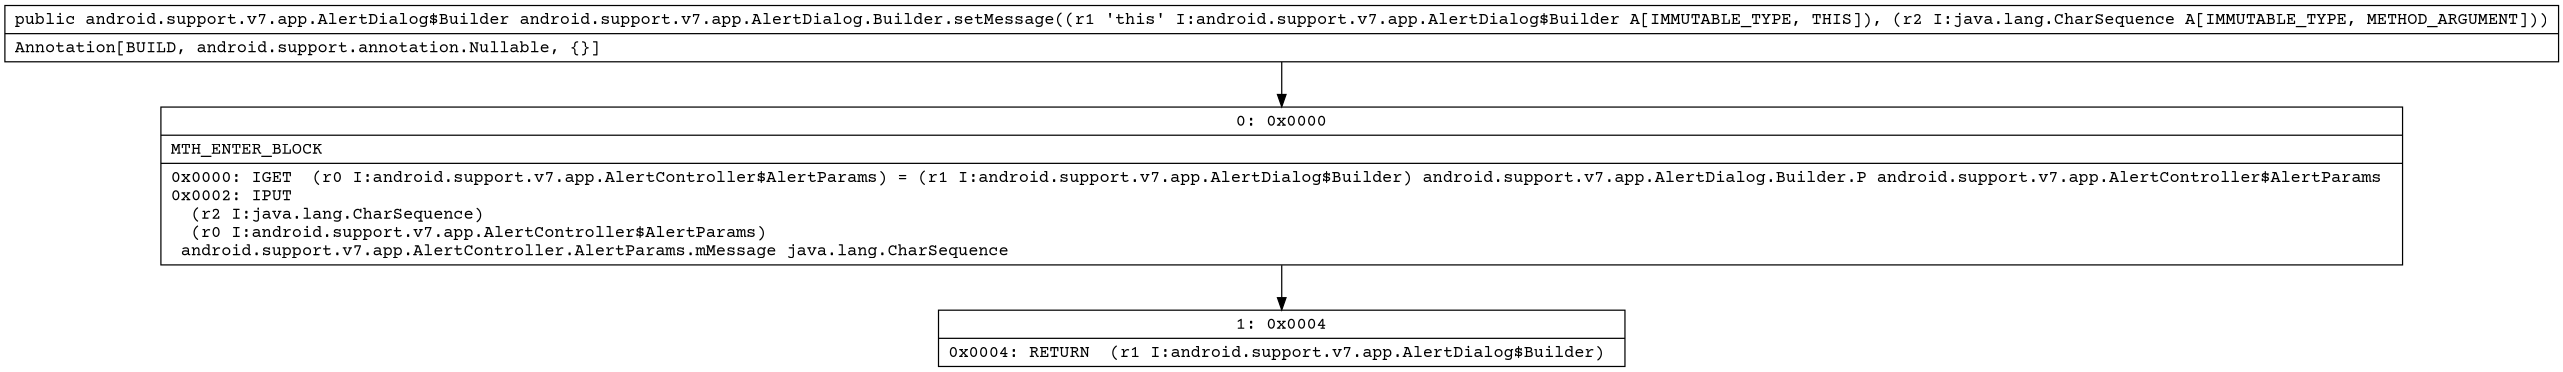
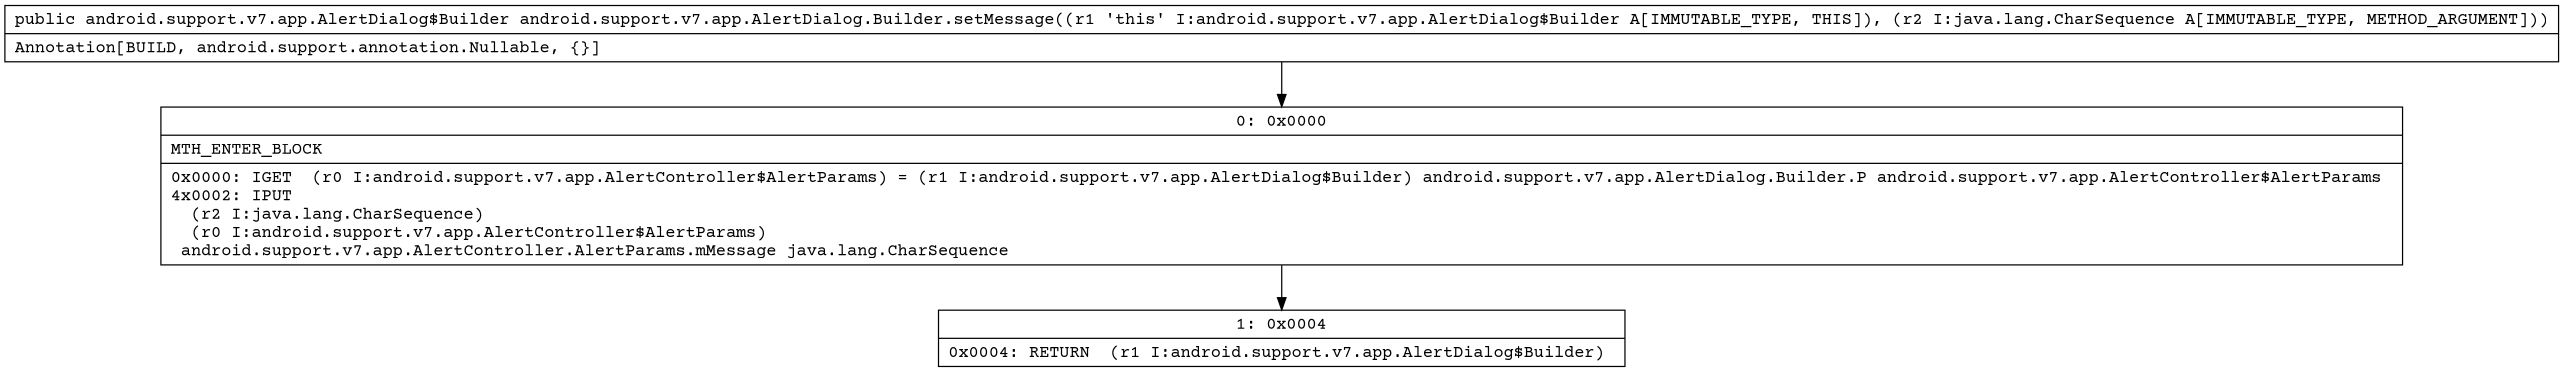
node "0: 0x0000": text "0x0002: IPUT" -> "4x0002: IPUT"
